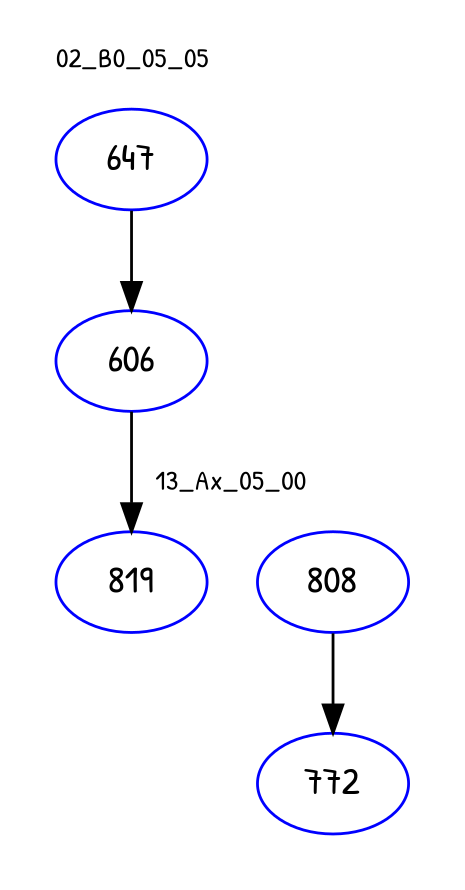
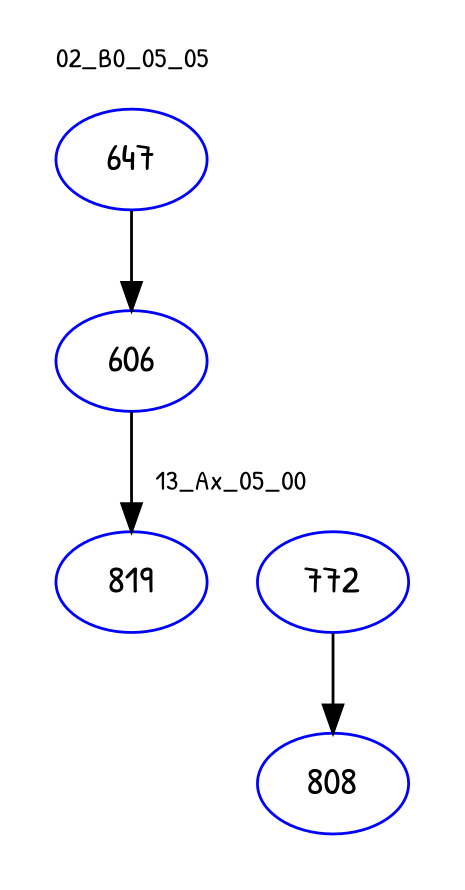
edge "808" -> "772": reversed
